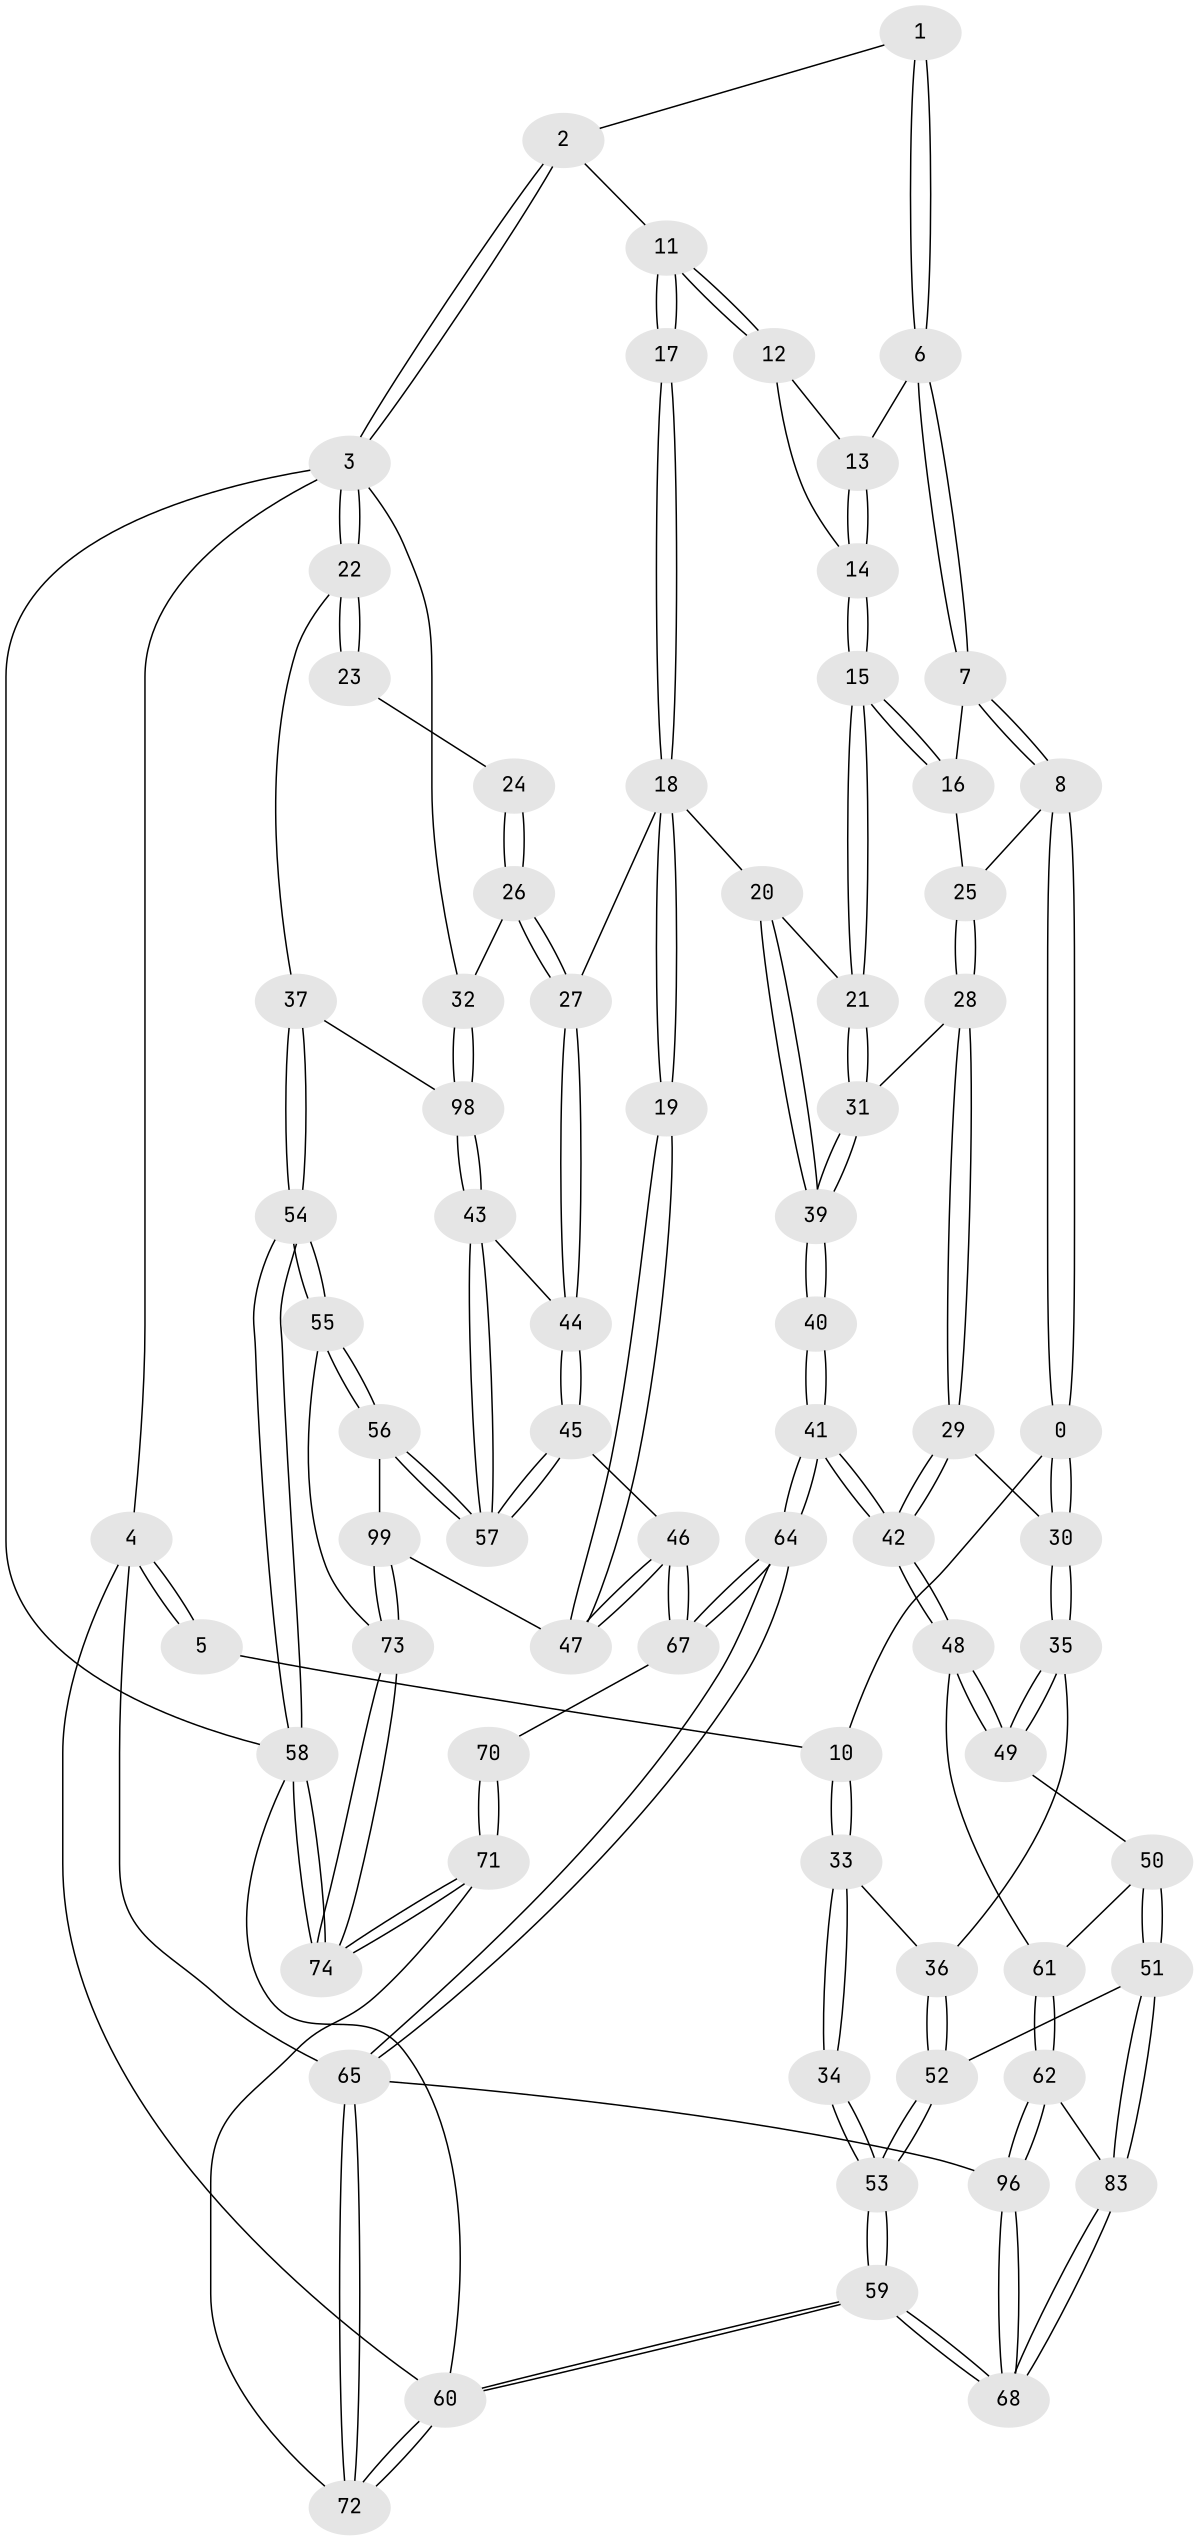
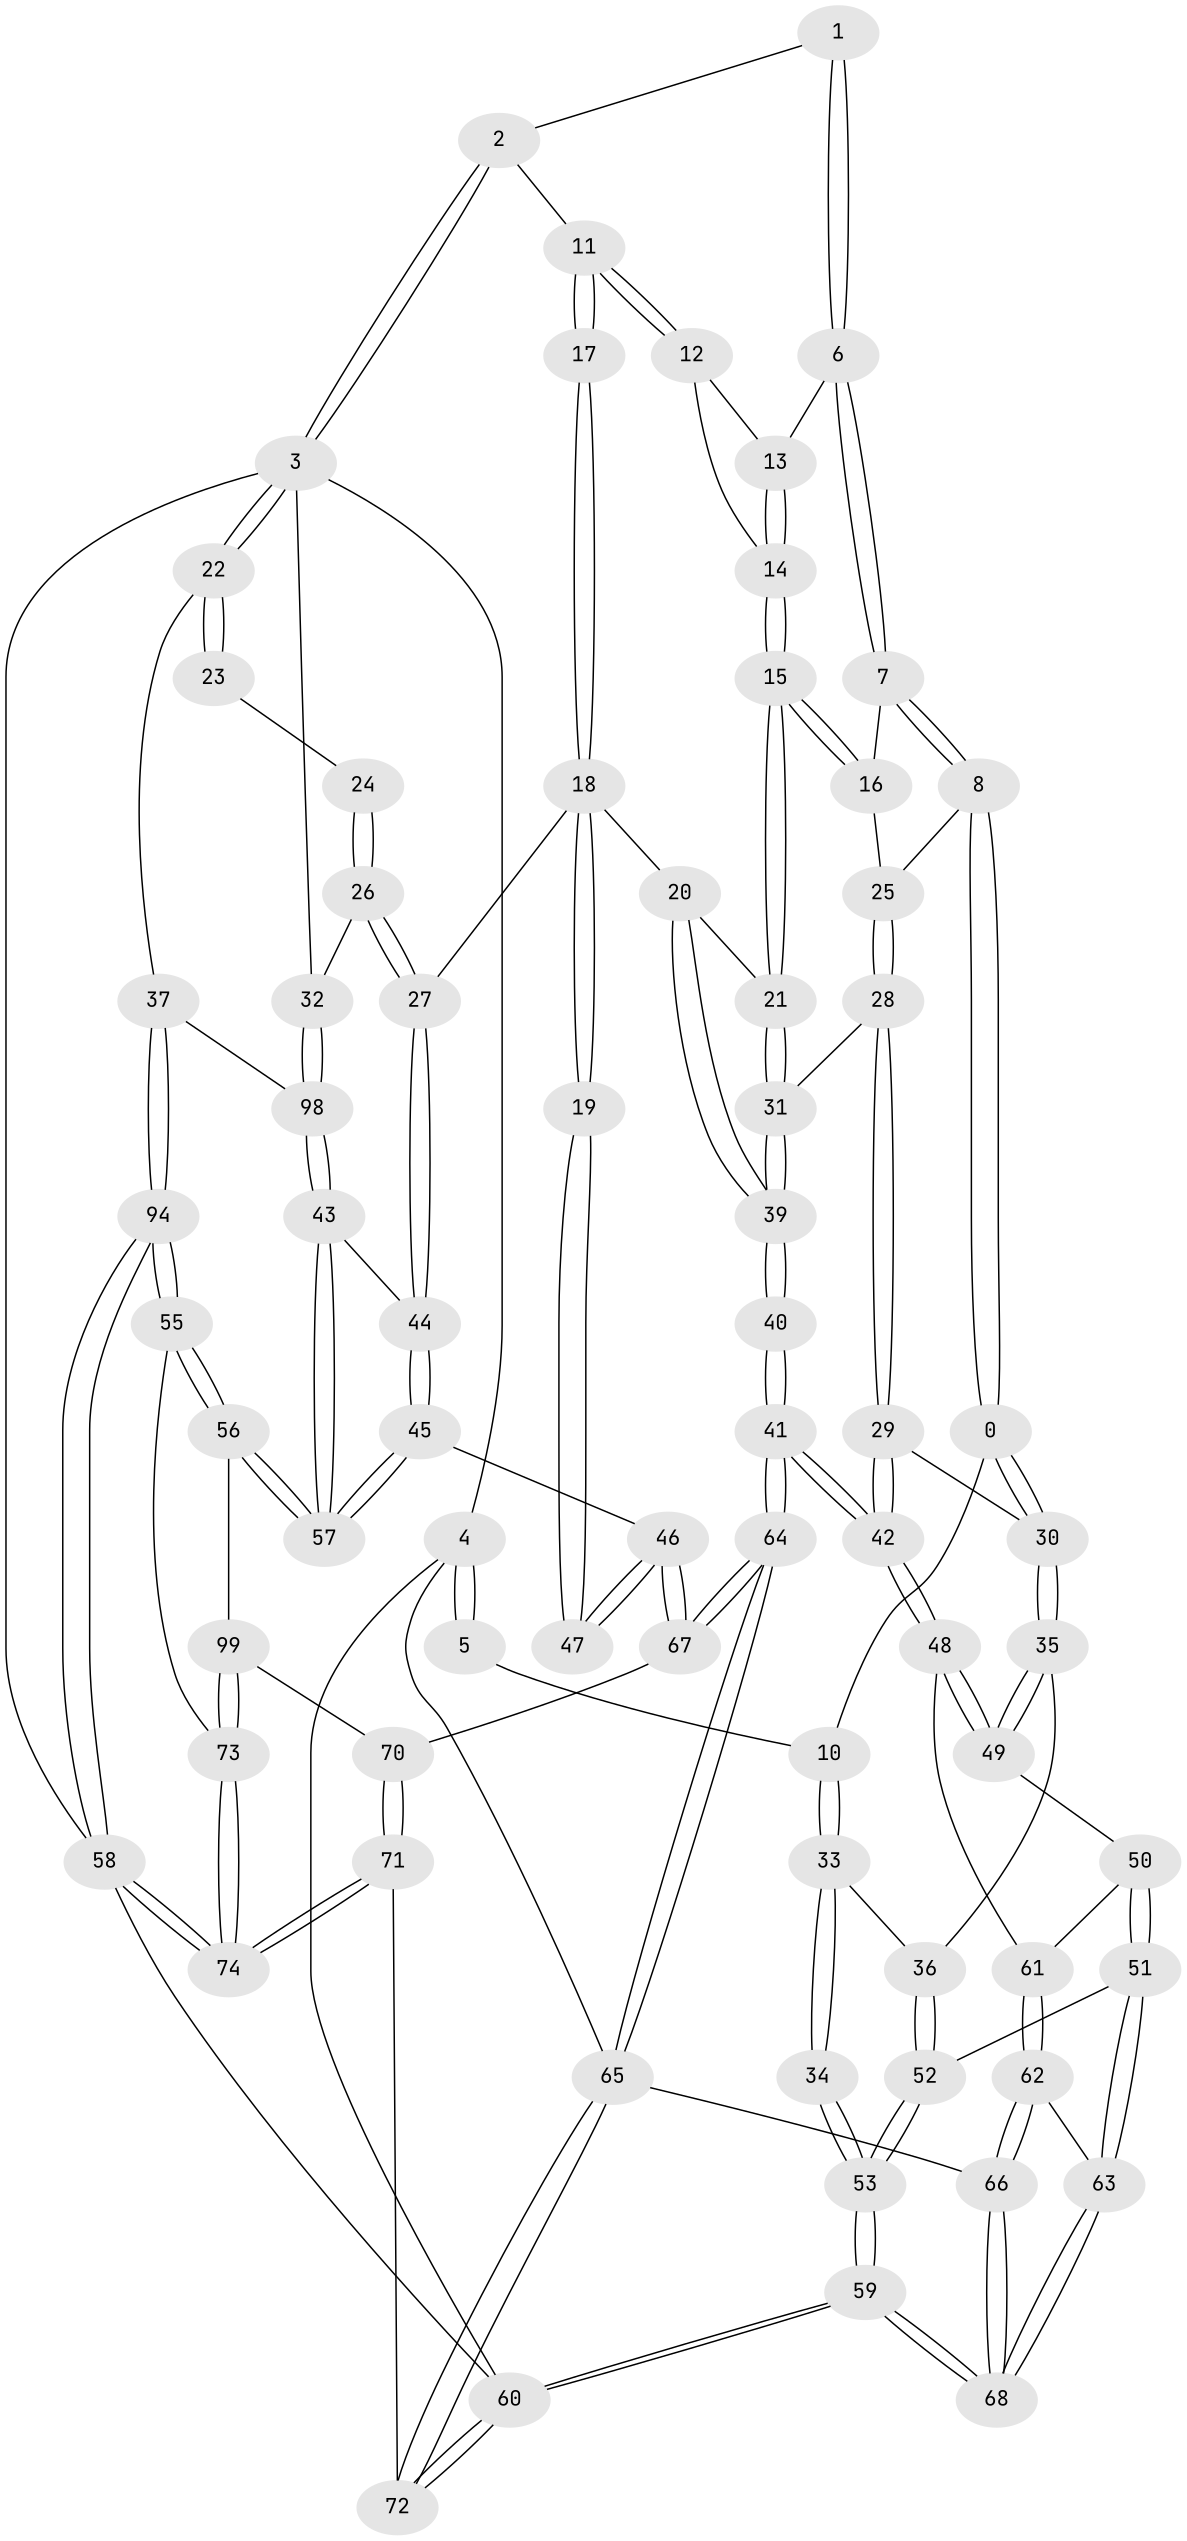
node "54": label "54" -> "94"
edge "99" -- "47": now "99" -- "70"
node "96": label "96" -> "66"
node "83": label "83" -> "63"
